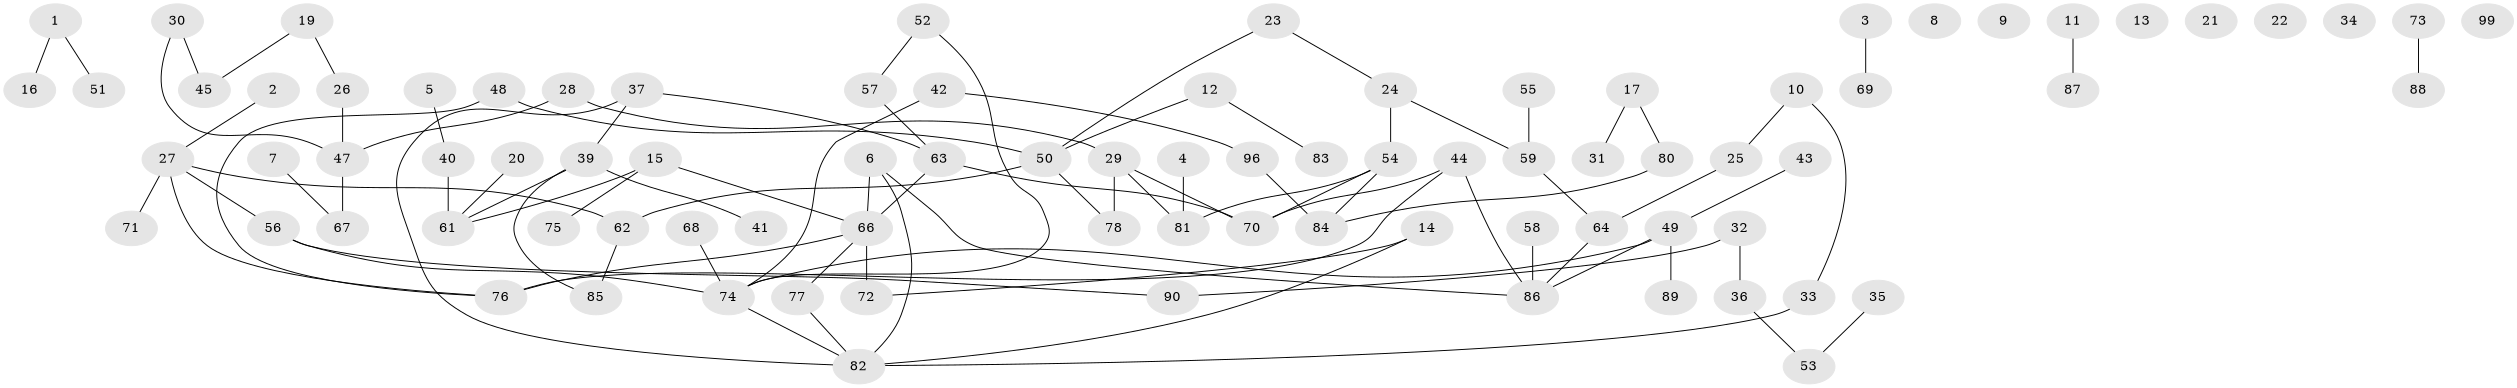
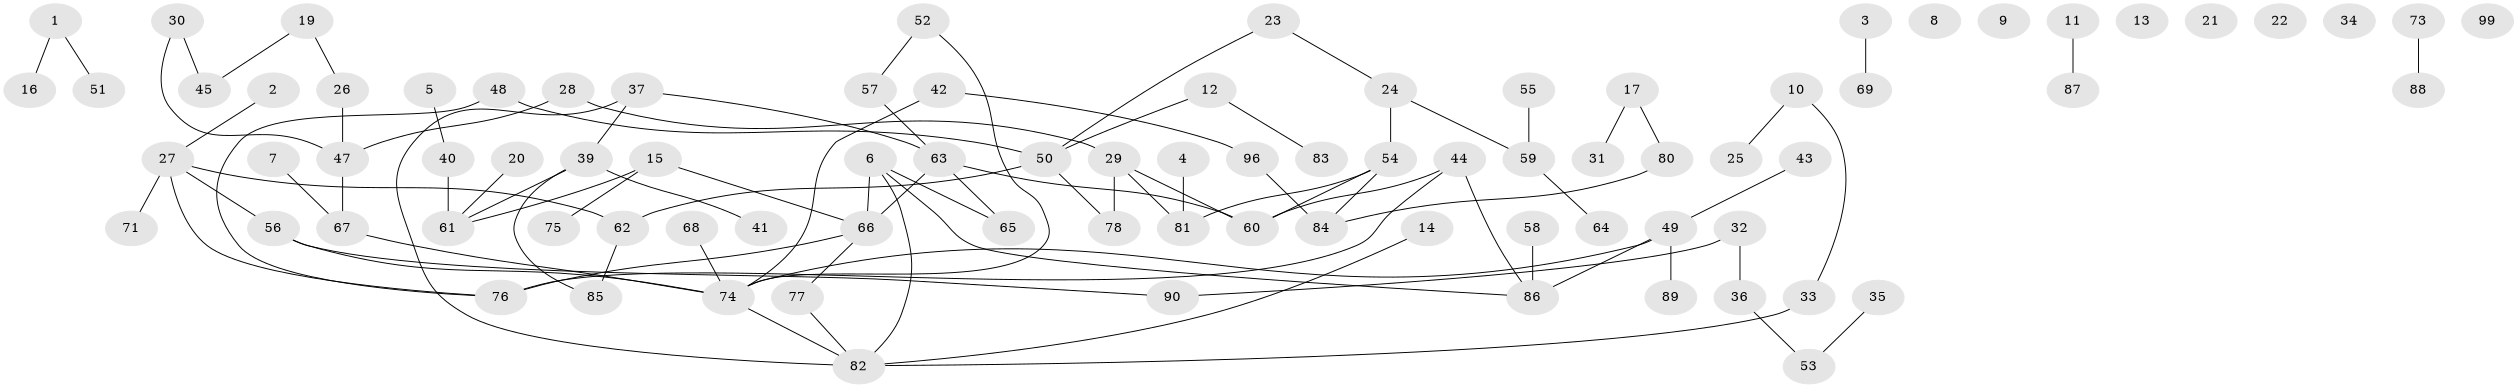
edge "25" -- "64": removed
node "65": added
node "70": label "70" -> "60"
edge "67" -- "74": added
edge "64" -- "86": removed
node "72": removed
